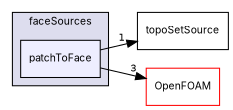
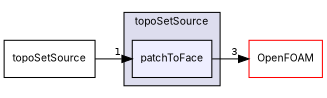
cluster "faceSources": label "faceSources" -> "topoSetSource"
edge "patchToFace" -> "topoSetSource": reversed
